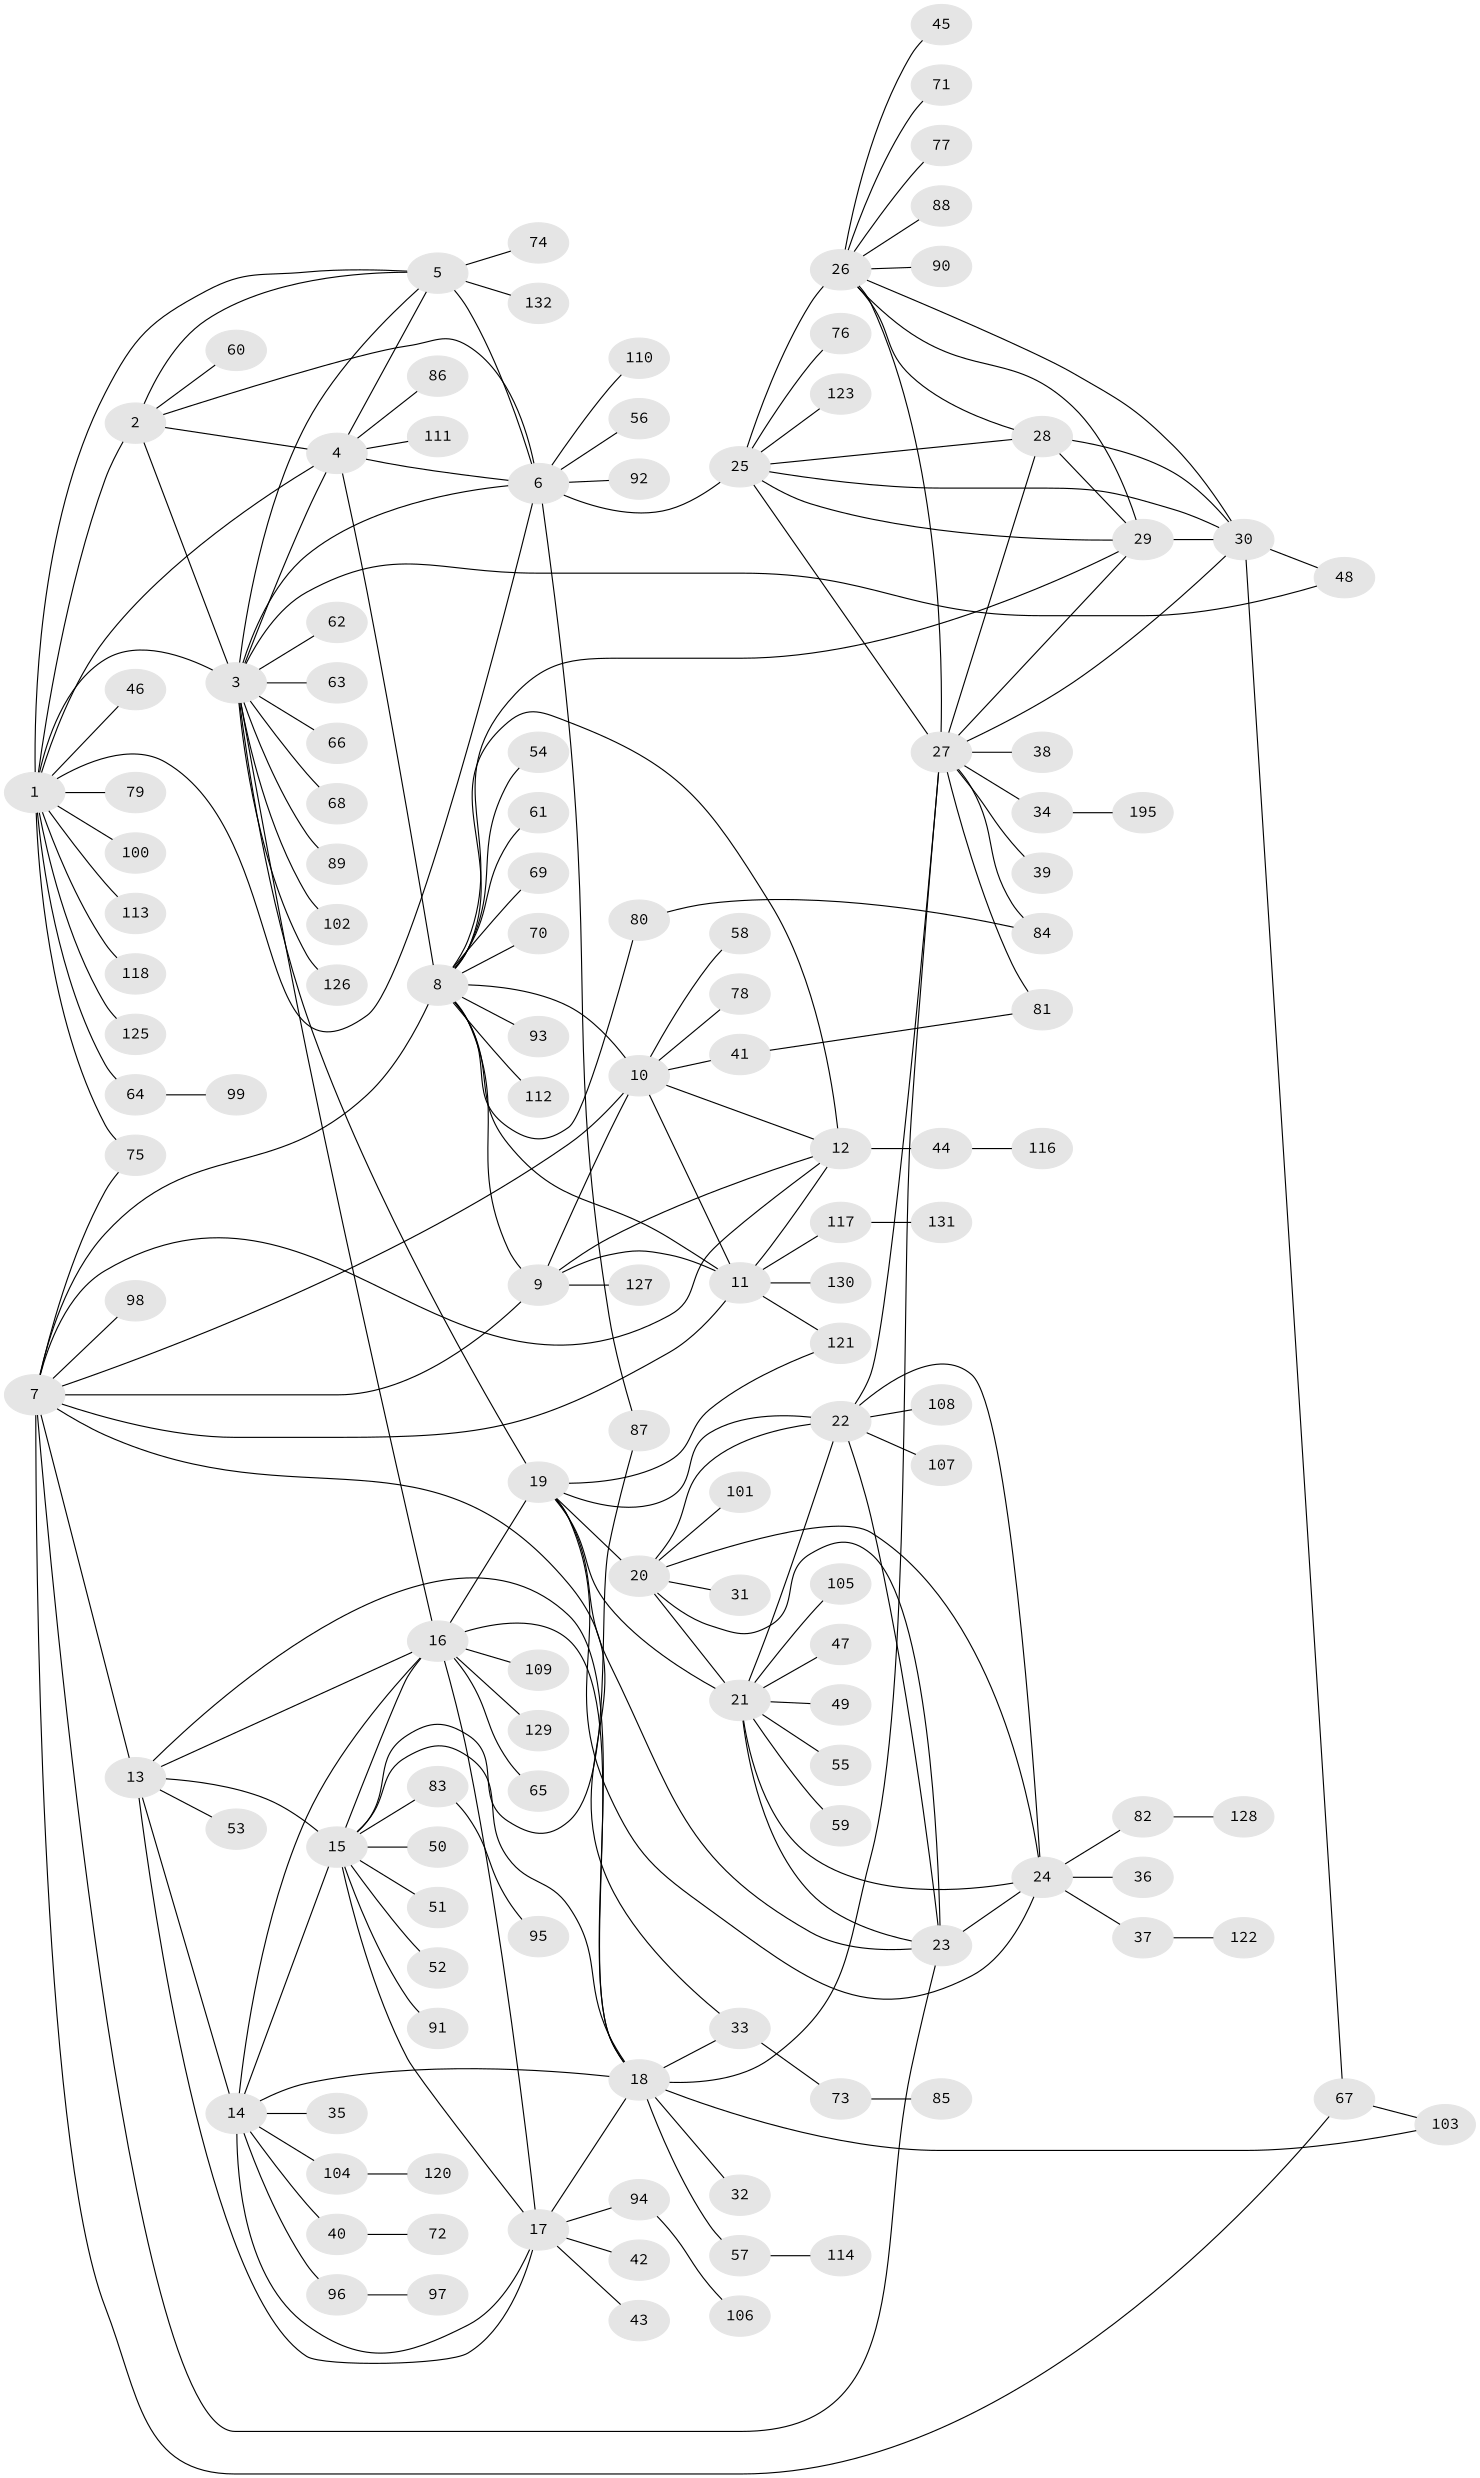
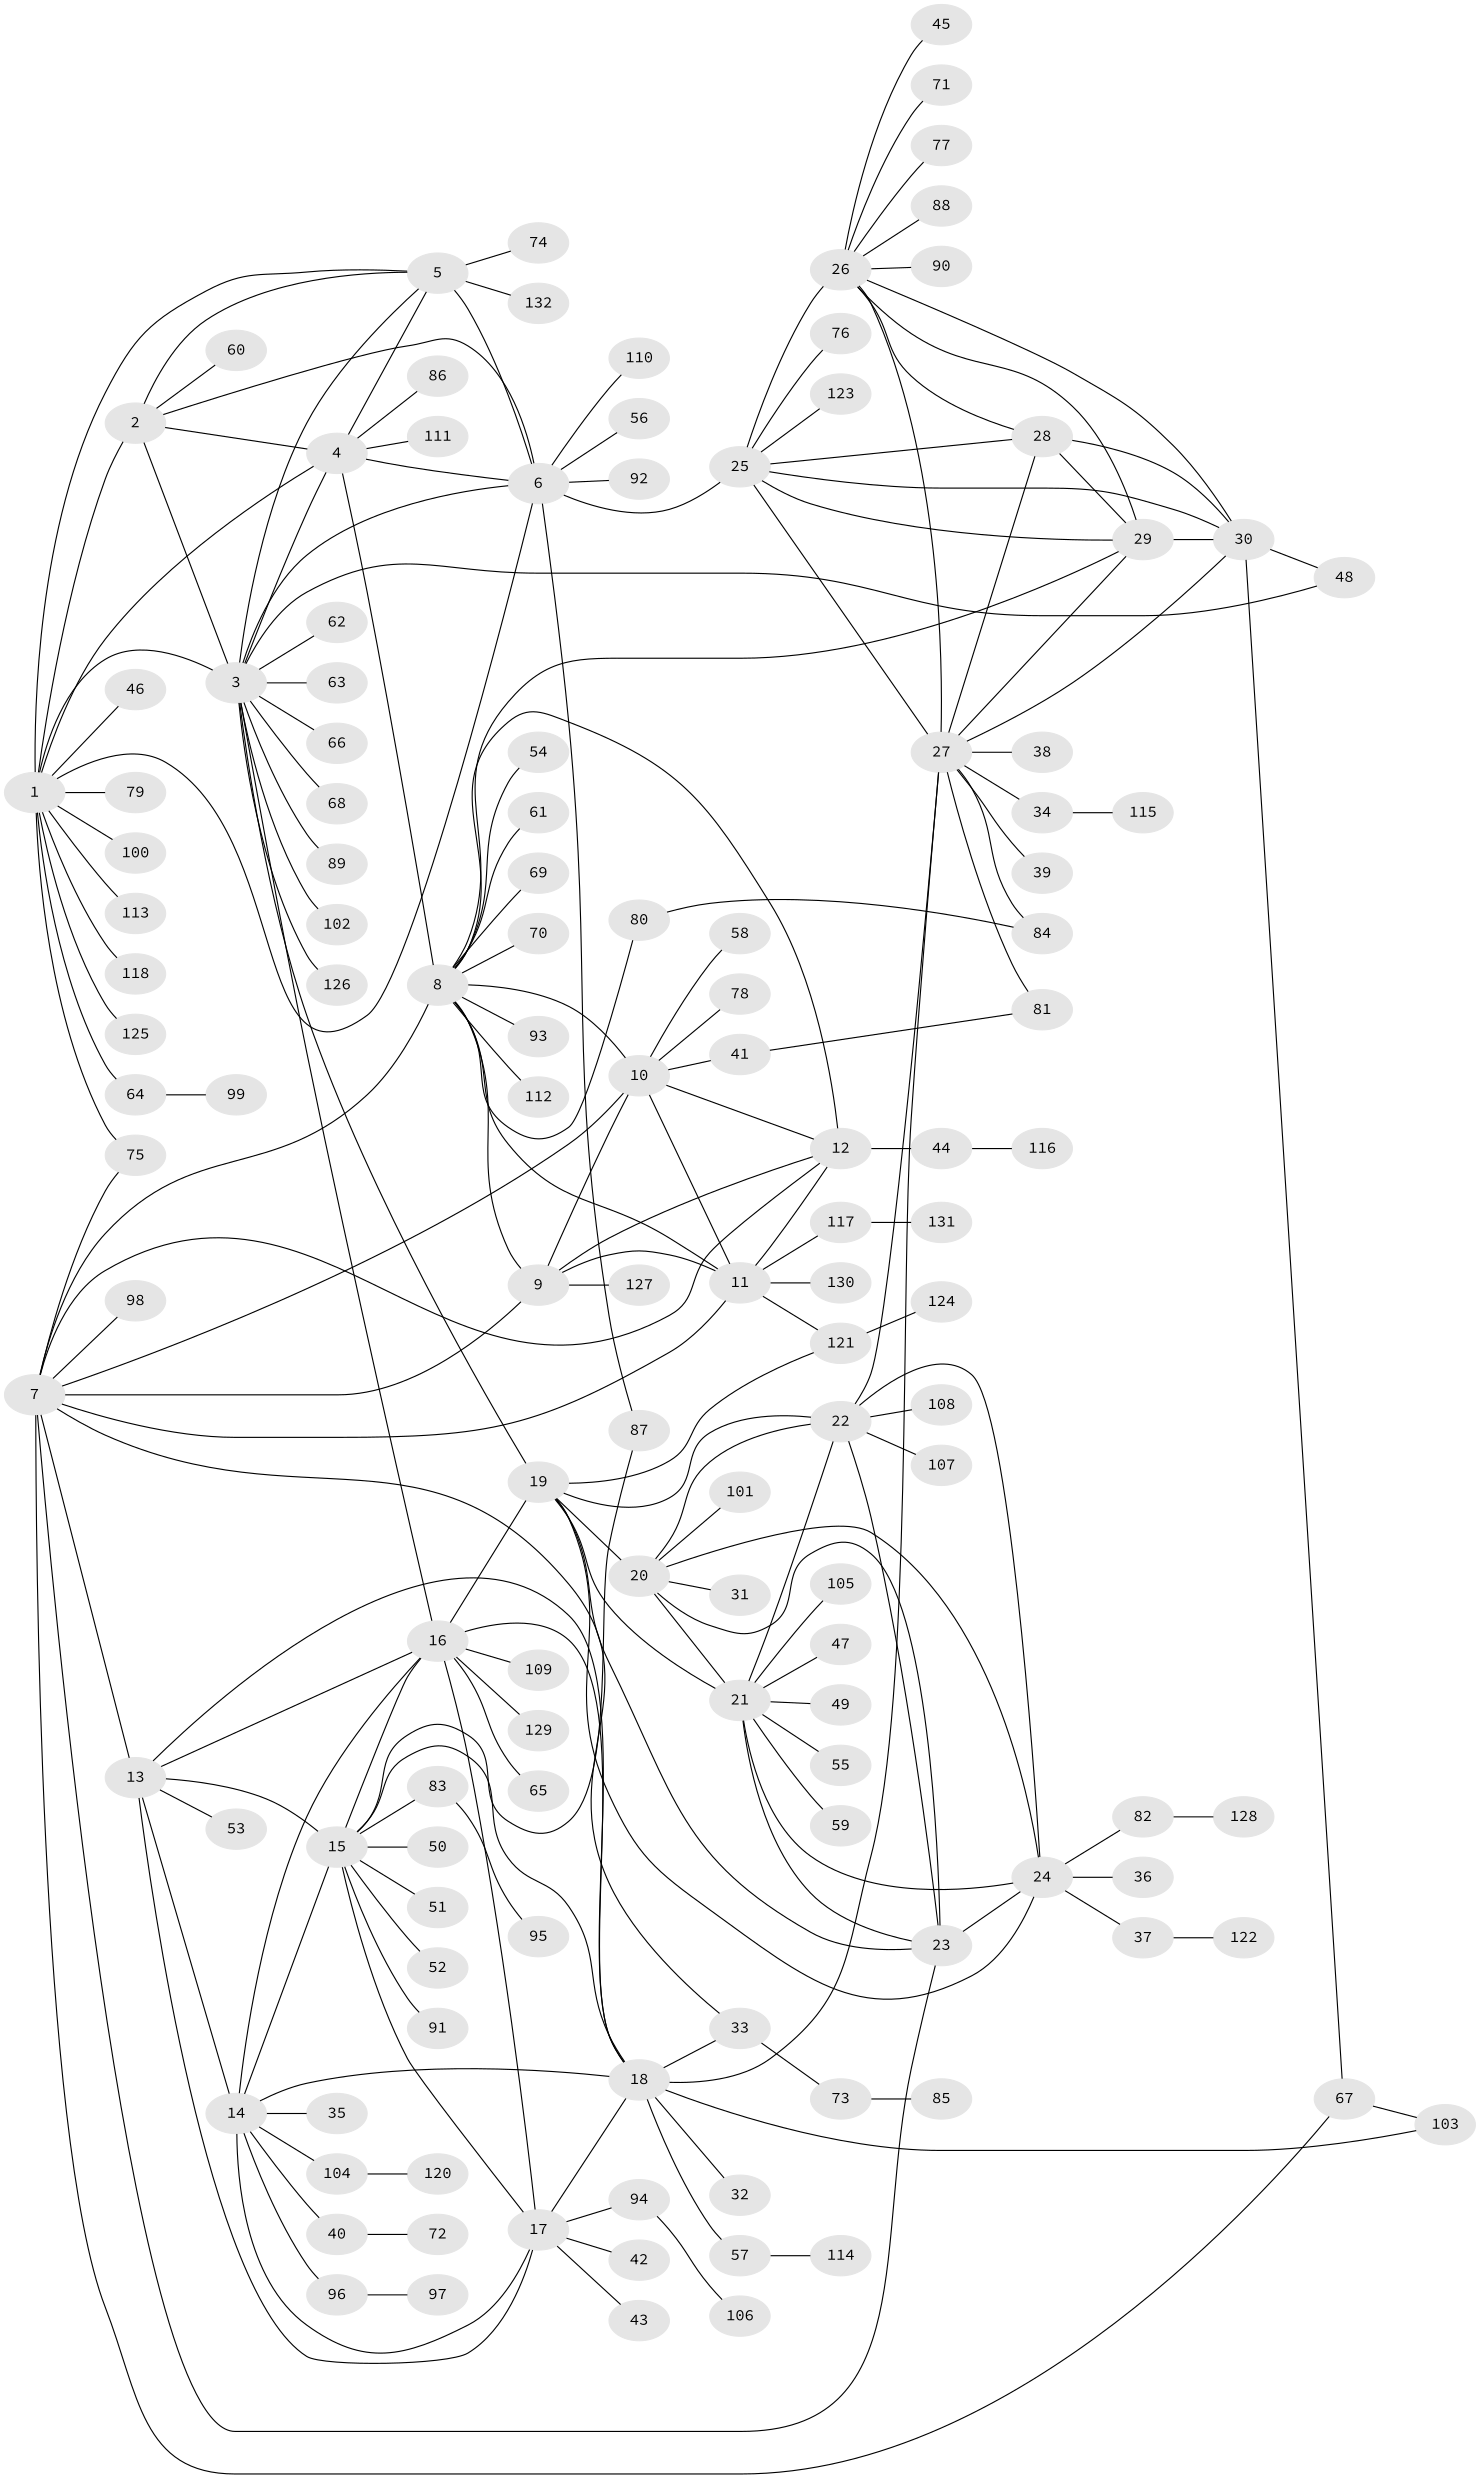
node "195": label "195" -> "115"
node "124": added
